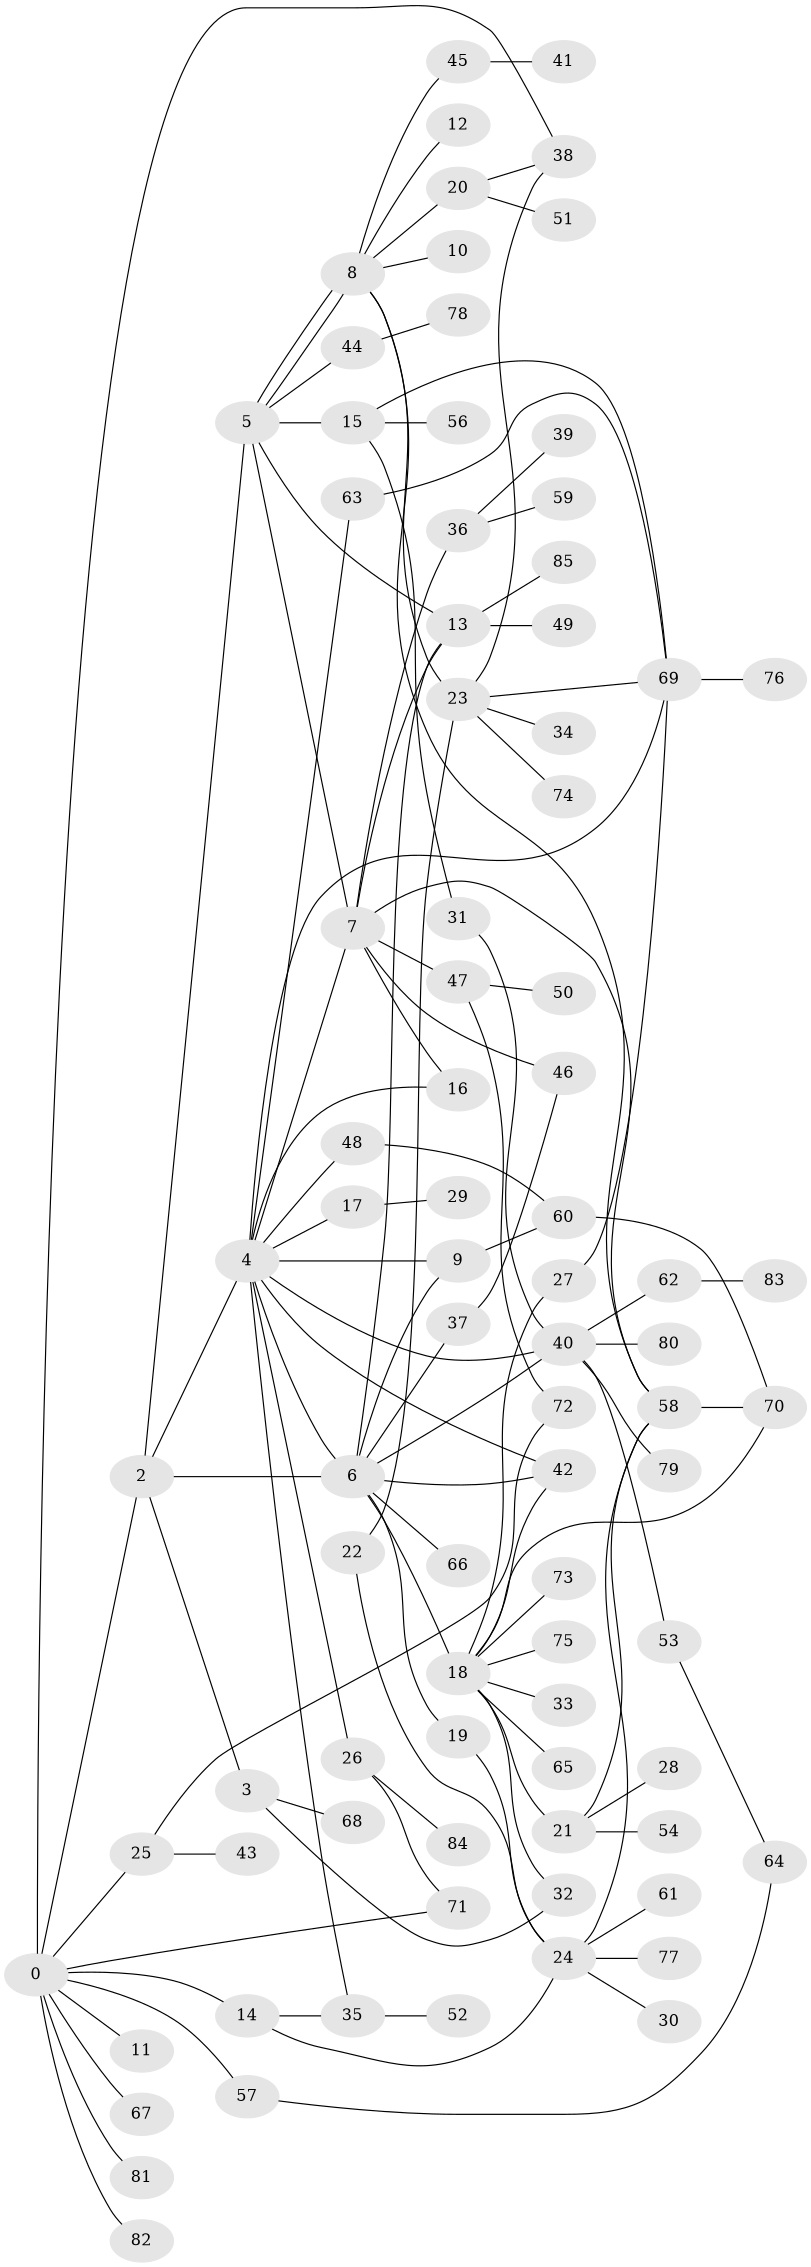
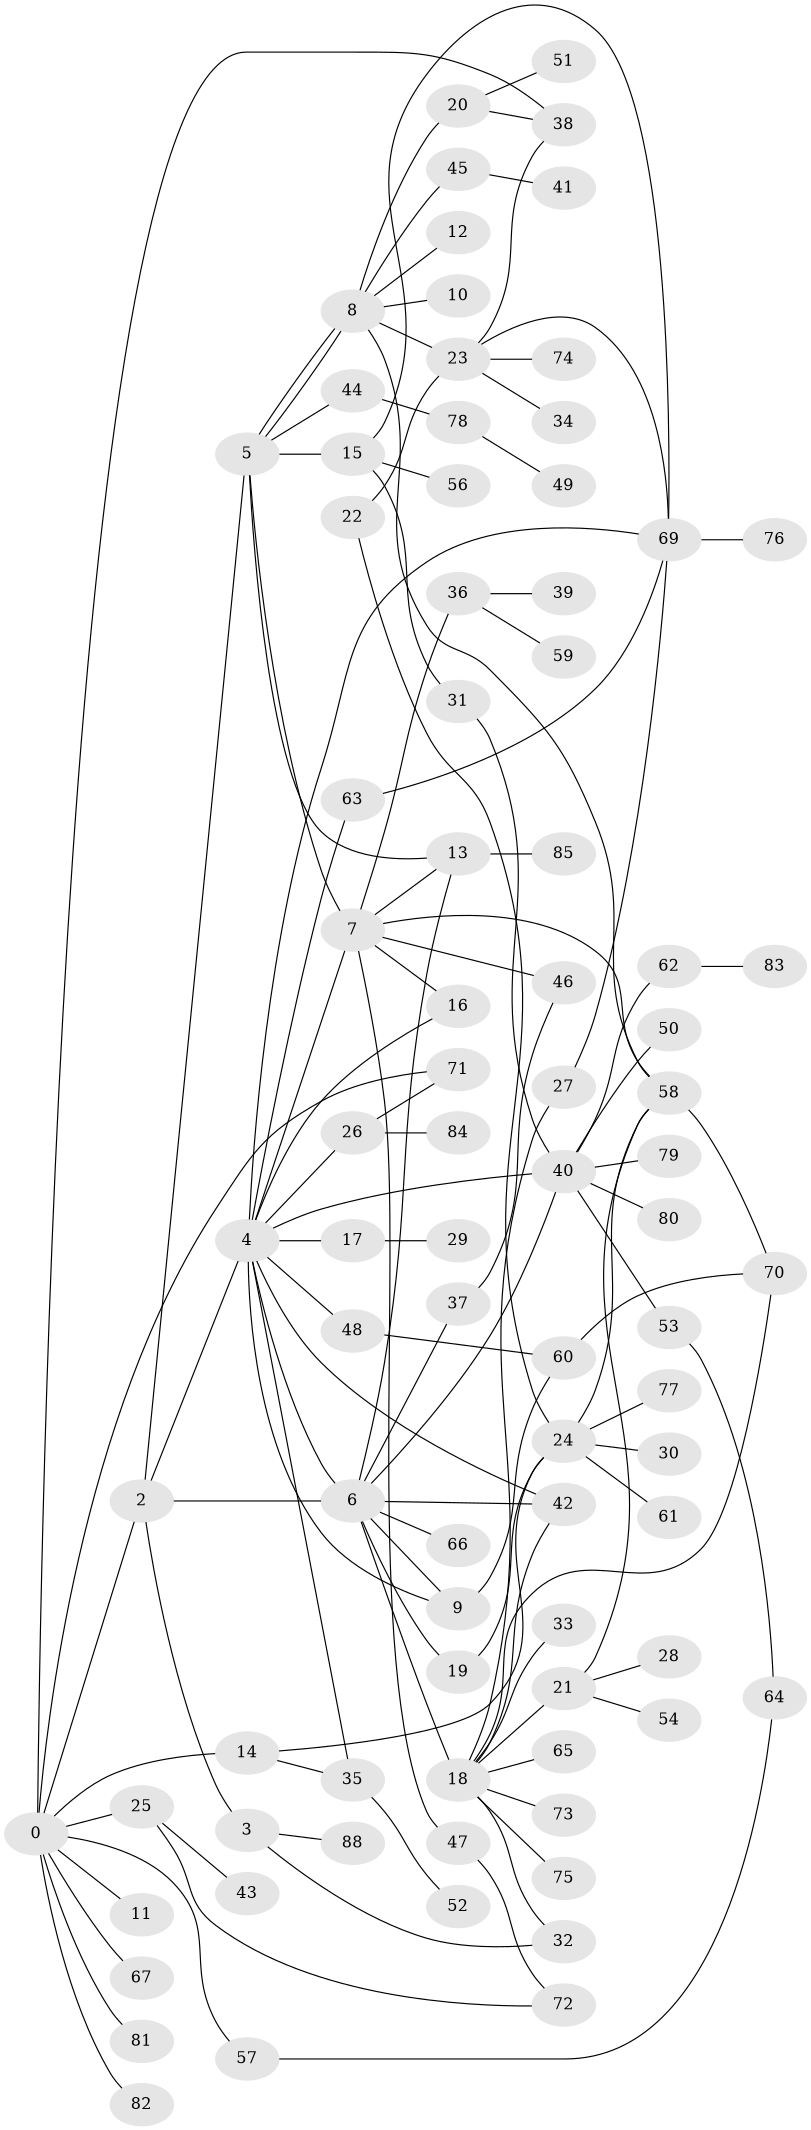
edge "13" -- "49": now "78" -- "49"
edge "47" -- "50": now "40" -- "50"
node "68": label "68" -> "88"
